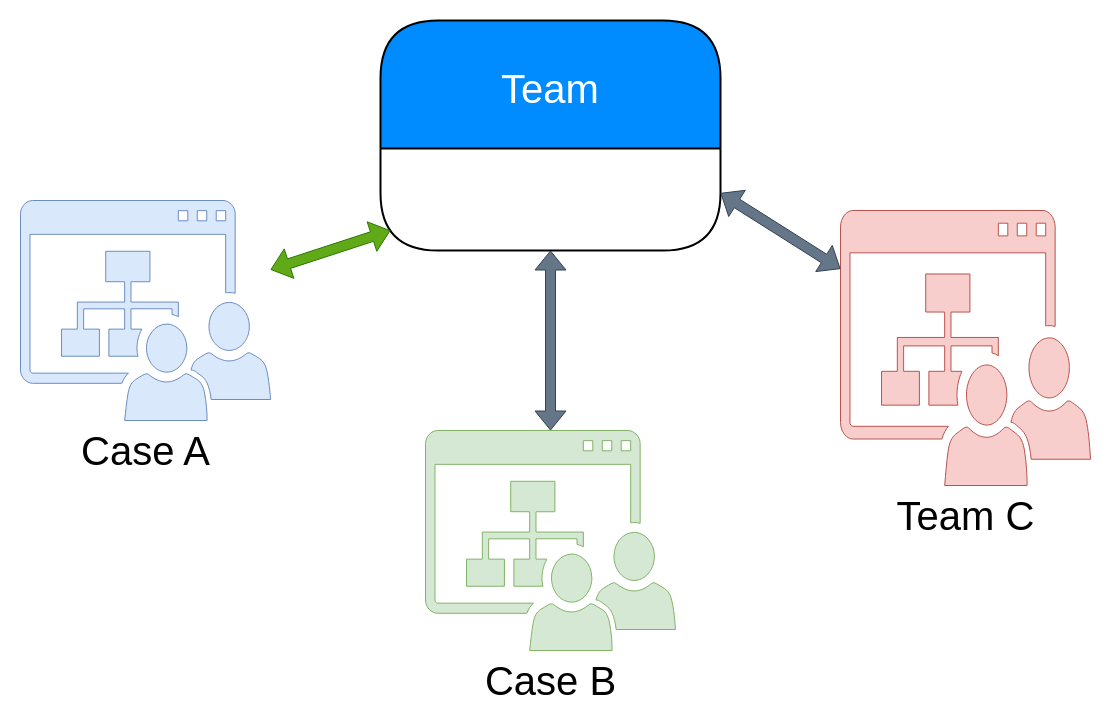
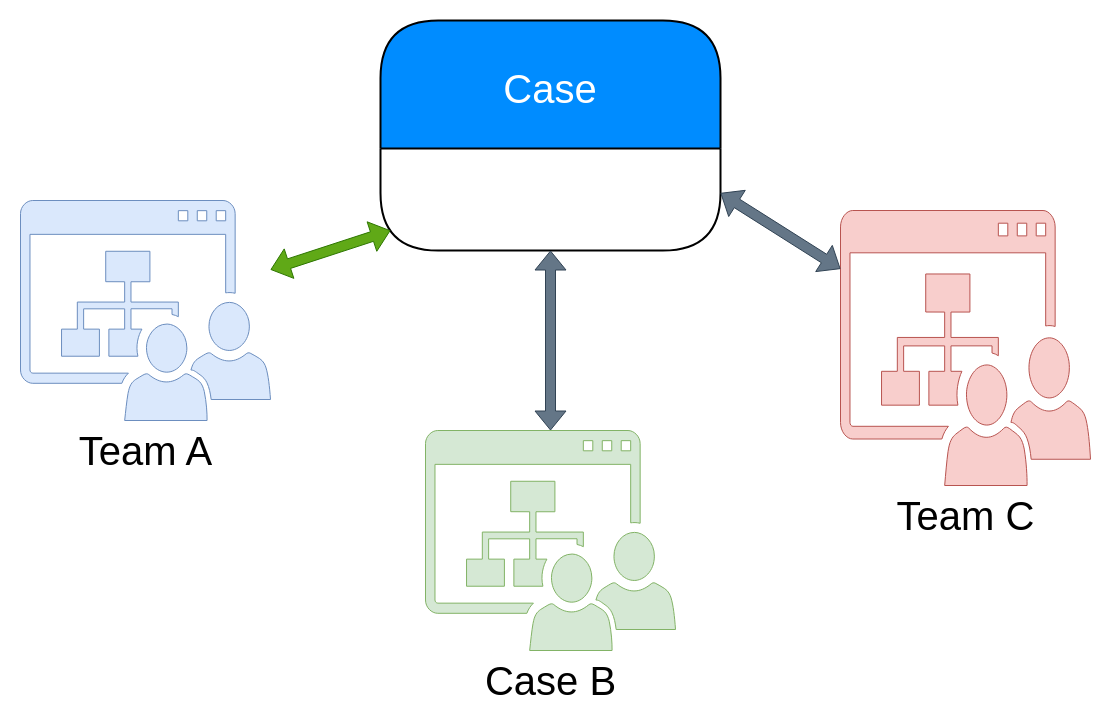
node "Team": label "Team" -> "Case"
node "Case A": label "Case A" -> "Team A"
